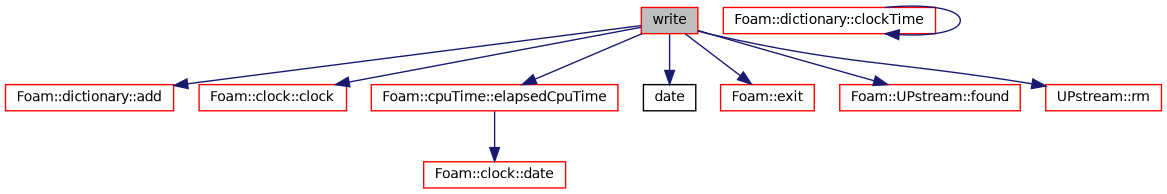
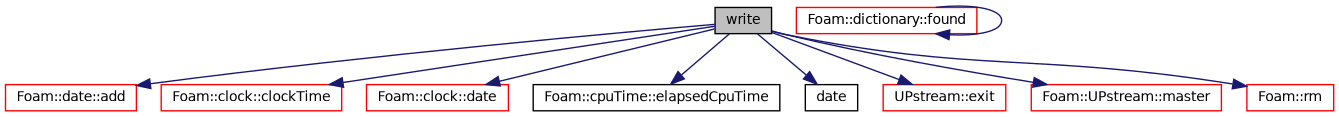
node "write": color red -> black
node "Foam::dictionary::clockTime": label "Foam::dictionary::clockTime" -> "Foam::dictionary::found"
node "Foam::dictionary::add": label "Foam::dictionary::add" -> "Foam::date::add"
node "Foam::clock::clock": label "Foam::clock::clock" -> "Foam::clock::clockTime"
node "Foam::cpuTime::elapsedCpuTime": color red -> black
node "Foam::exit": label "Foam::exit" -> "UPstream::exit"
node "Foam::UPstream::found": label "Foam::UPstream::found" -> "Foam::UPstream::master"
node "UPstream::rm": label "UPstream::rm" -> "Foam::rm"
edge "Foam::cpuTime::elapsedCpuTime" -> "Foam::clock::date": now "write" -> "Foam::clock::date"
